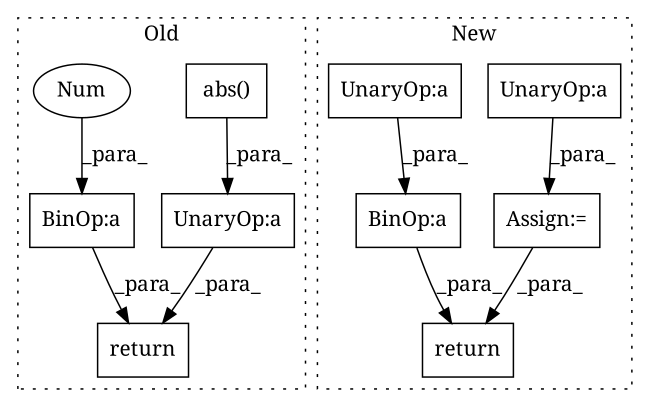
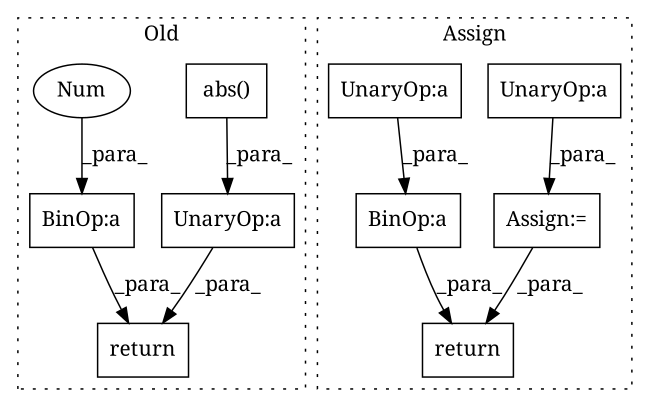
cluster "New": label "New" -> "Assign"
